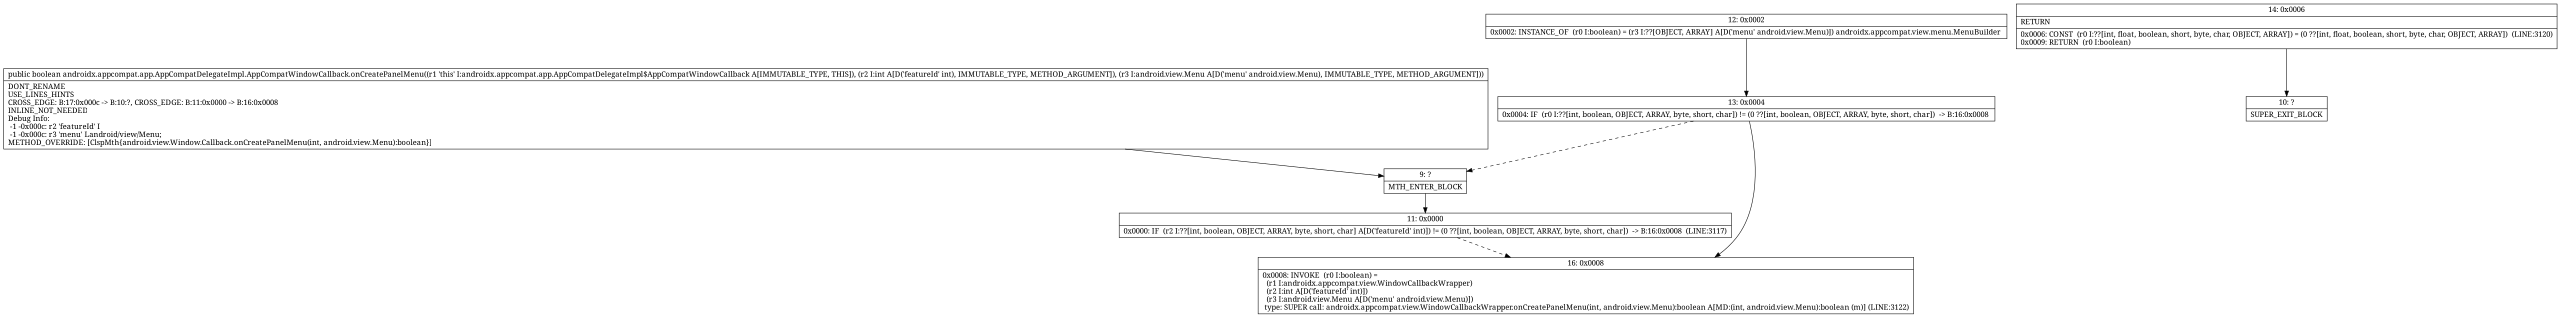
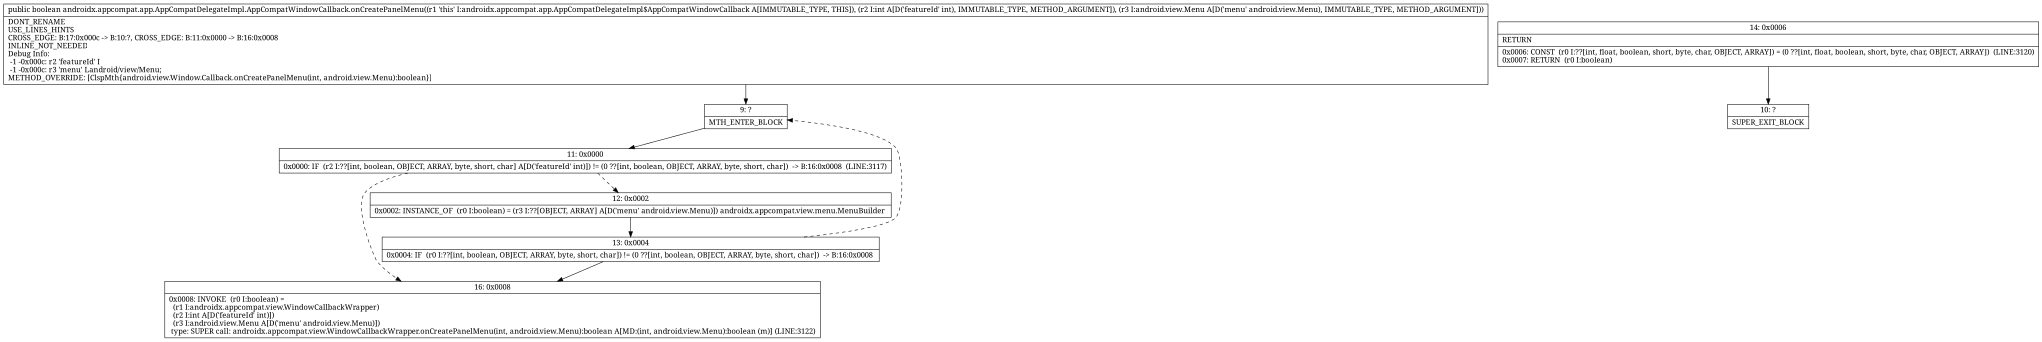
node "14: 0x0006": text "0x0009: RETURN  (r0 I:boolean)" -> "0x0007: RETURN  (r0 I:boolean)"
edge "11: 0x0000" -> "12: 0x0002": added
